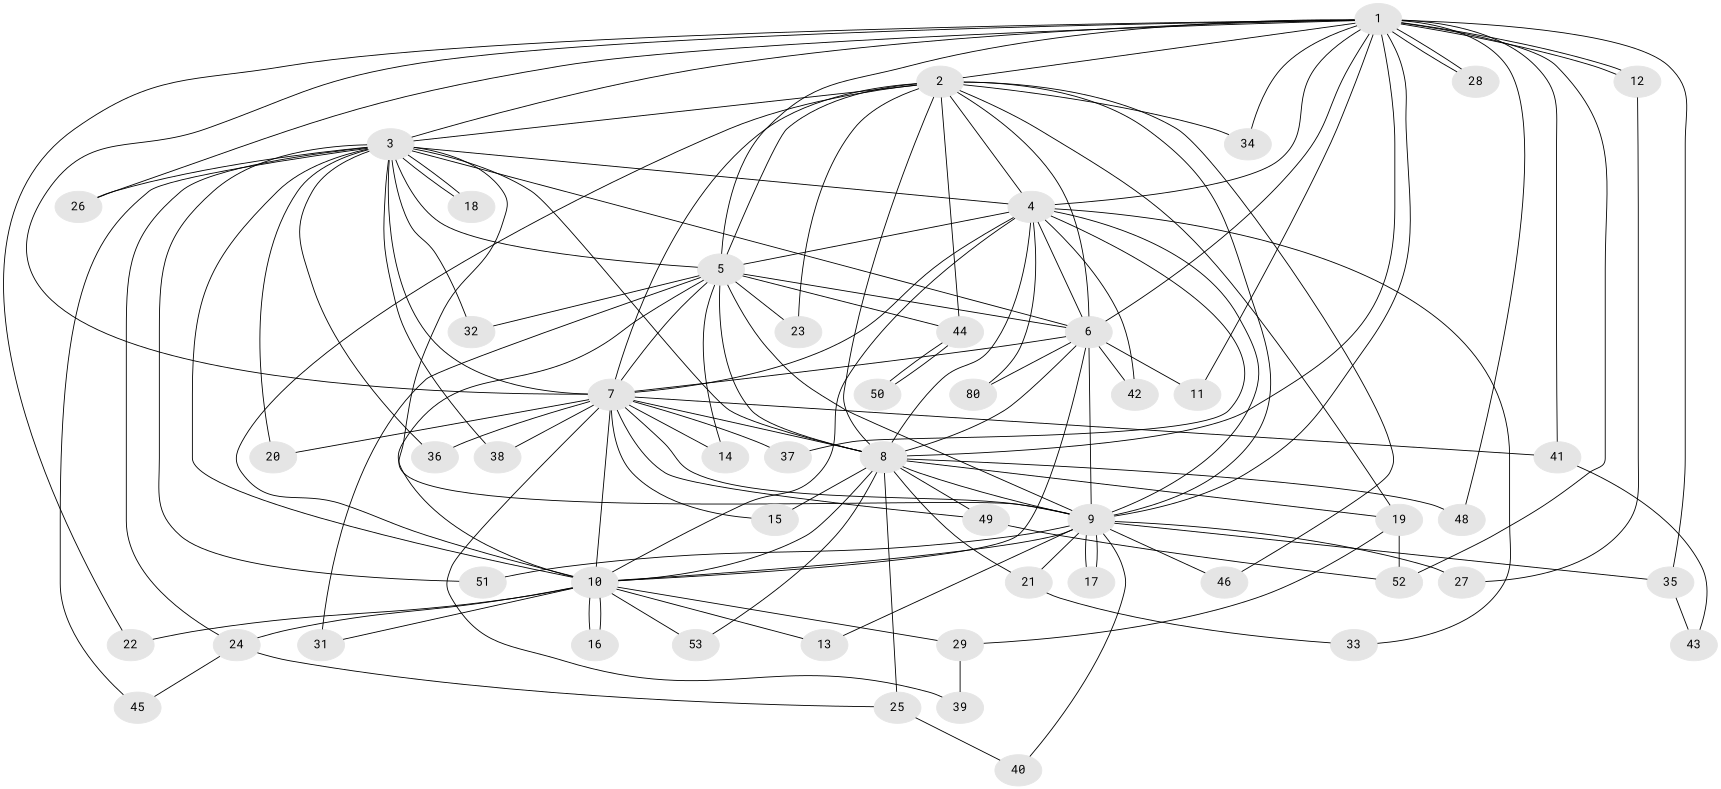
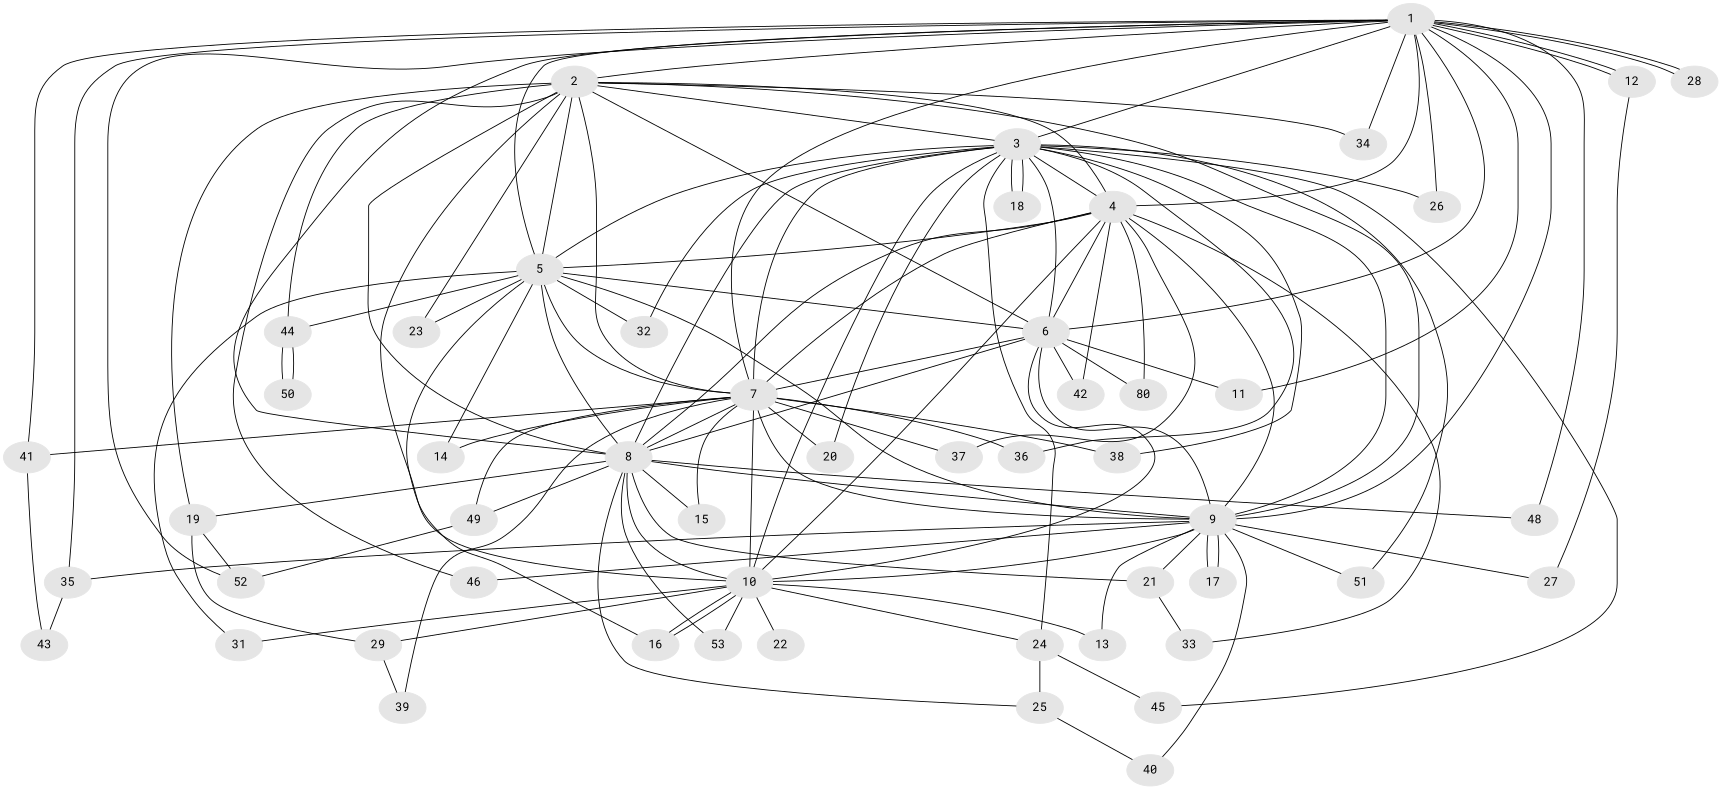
edge "1" -- "22": removed
edge "5" -- "10": now "5" -- "16"
